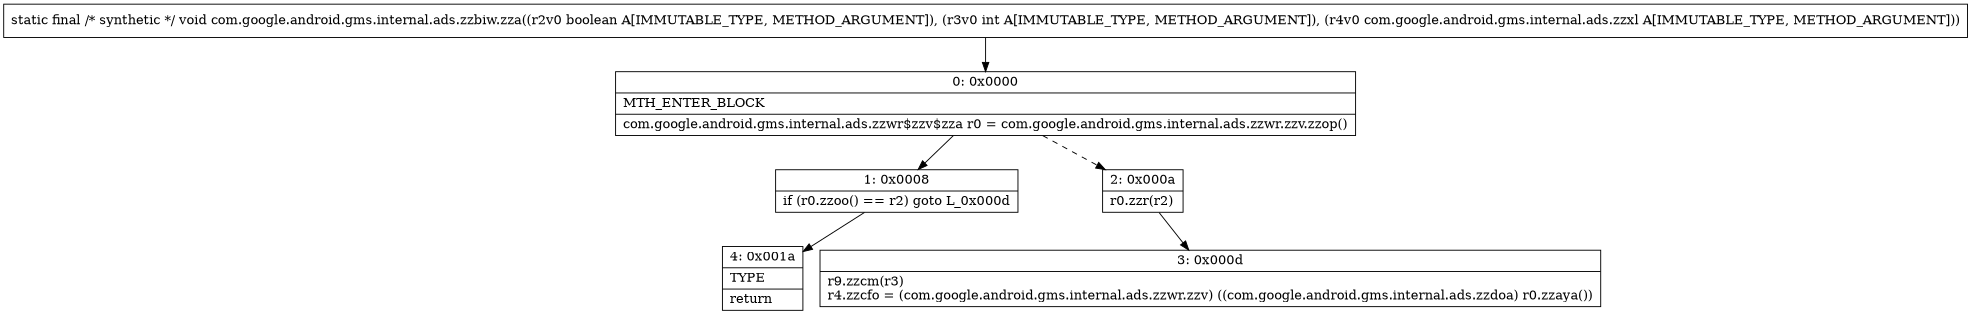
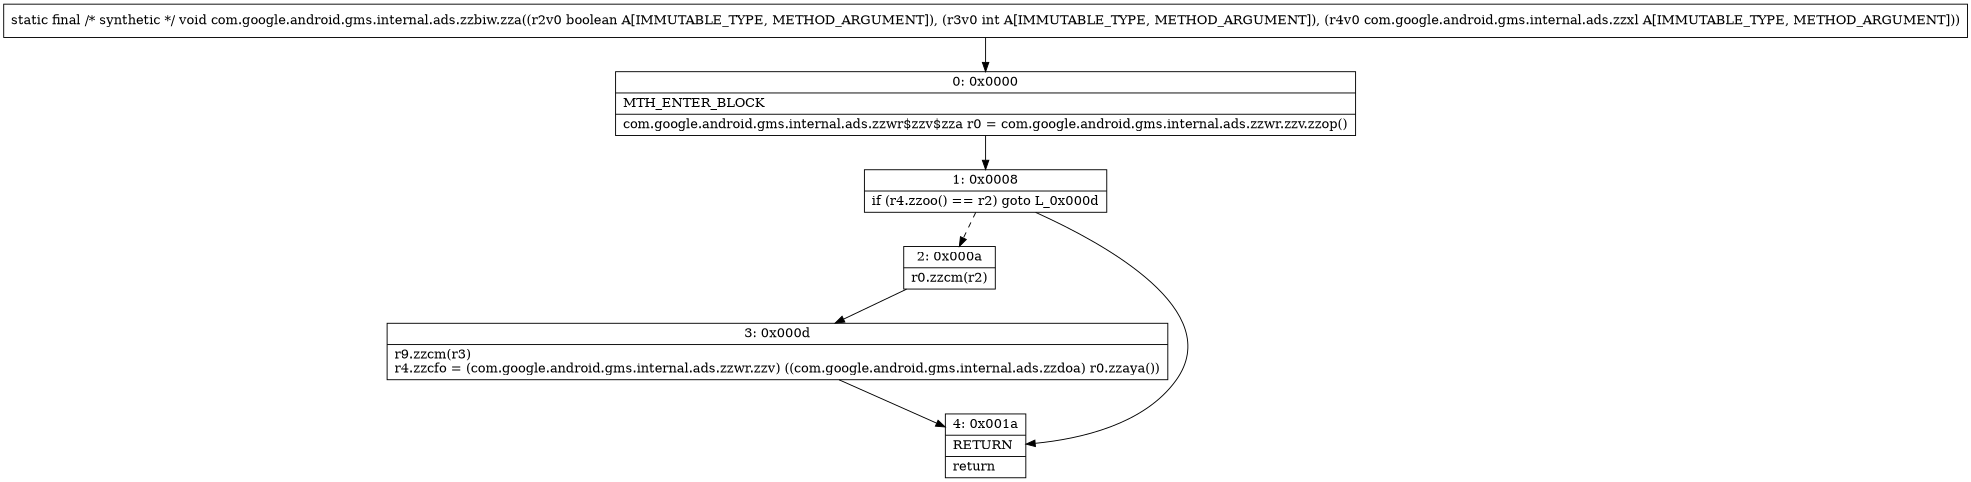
edge "0: 0x0000" -> "2: 0x000a": now "1: 0x0008" -> "2: 0x000a"
node "1: 0x0008": text "if (r0.zzoo() == r2) goto L_0x000d" -> "if (r4.zzoo() == r2) goto L_0x000d"
node "2: 0x000a": text "r0.zzr(r2)" -> "r0.zzcm(r2)"
node "4: 0x001a": text "TYPE" -> "RETURN"
edge "3: 0x000d" -> "4: 0x001a": added
